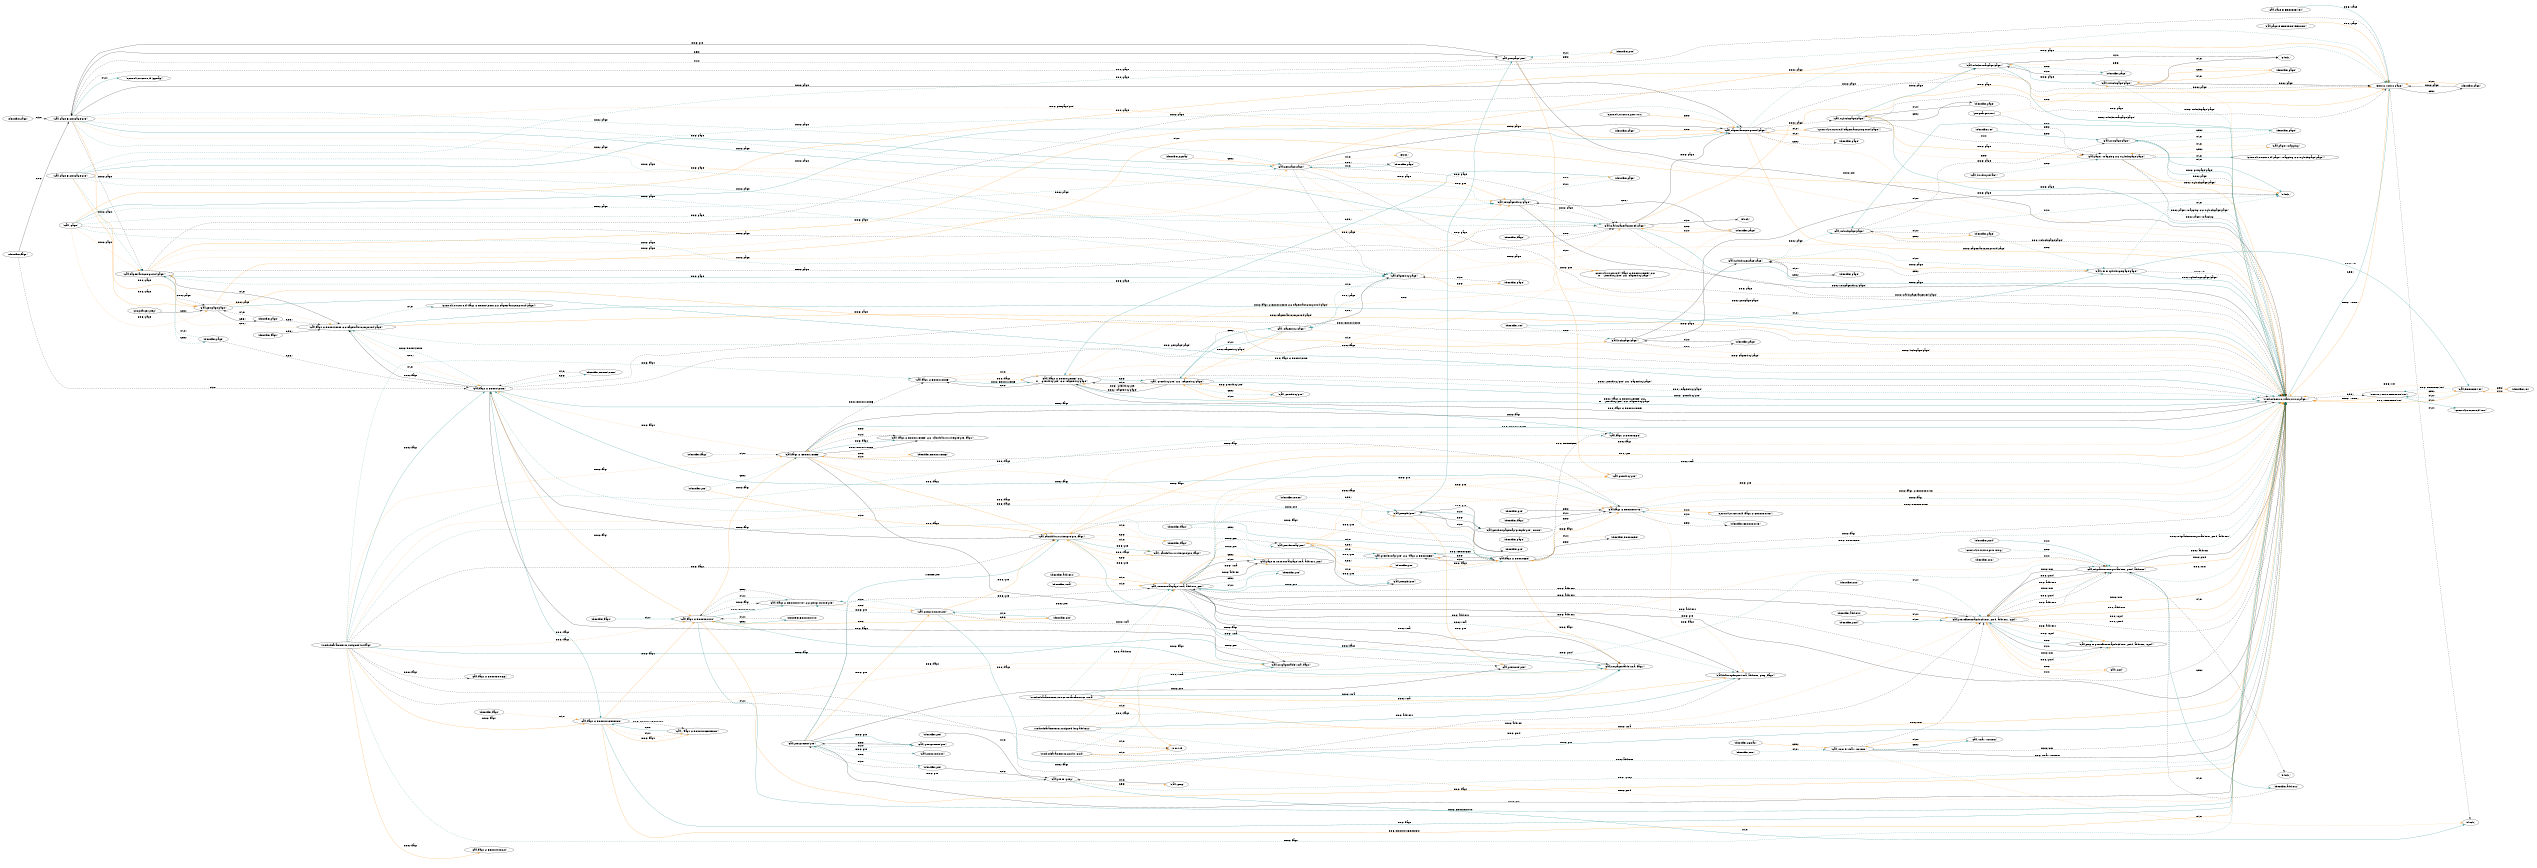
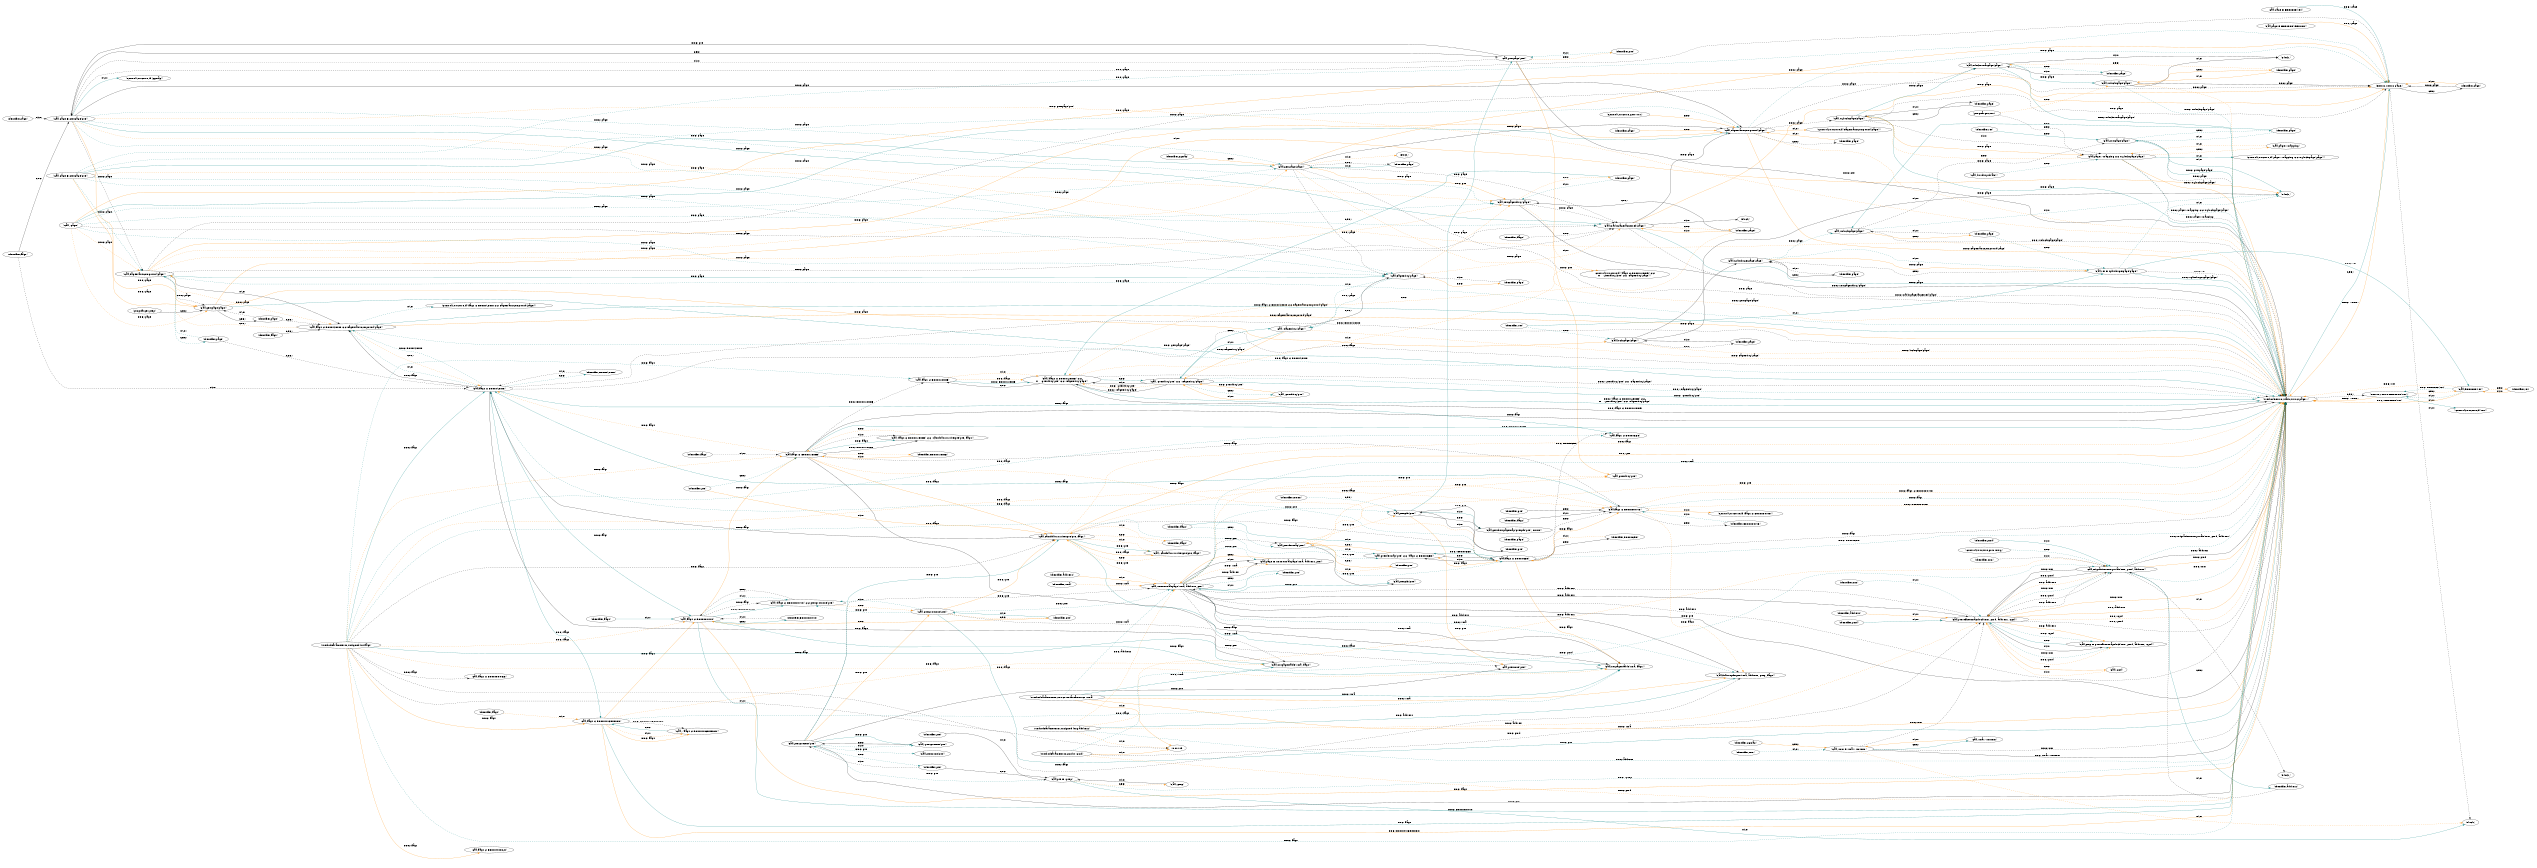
edge "(Call,flags & FOLL_SPLIT)" -> "(Call,flags & FOLL_NUMA)": color darkorange -> teal
edge "(Call,pte_present(pte))" -> "(Call,can_follow_write_pte(pte, flags))": label "WRITE: pte" -> "DDG: pte"
edge "(Identifier,vma)" -> "(Call,vm_normal_page(vma, address, pte))": label "AST: " -> "DDG: vma"
